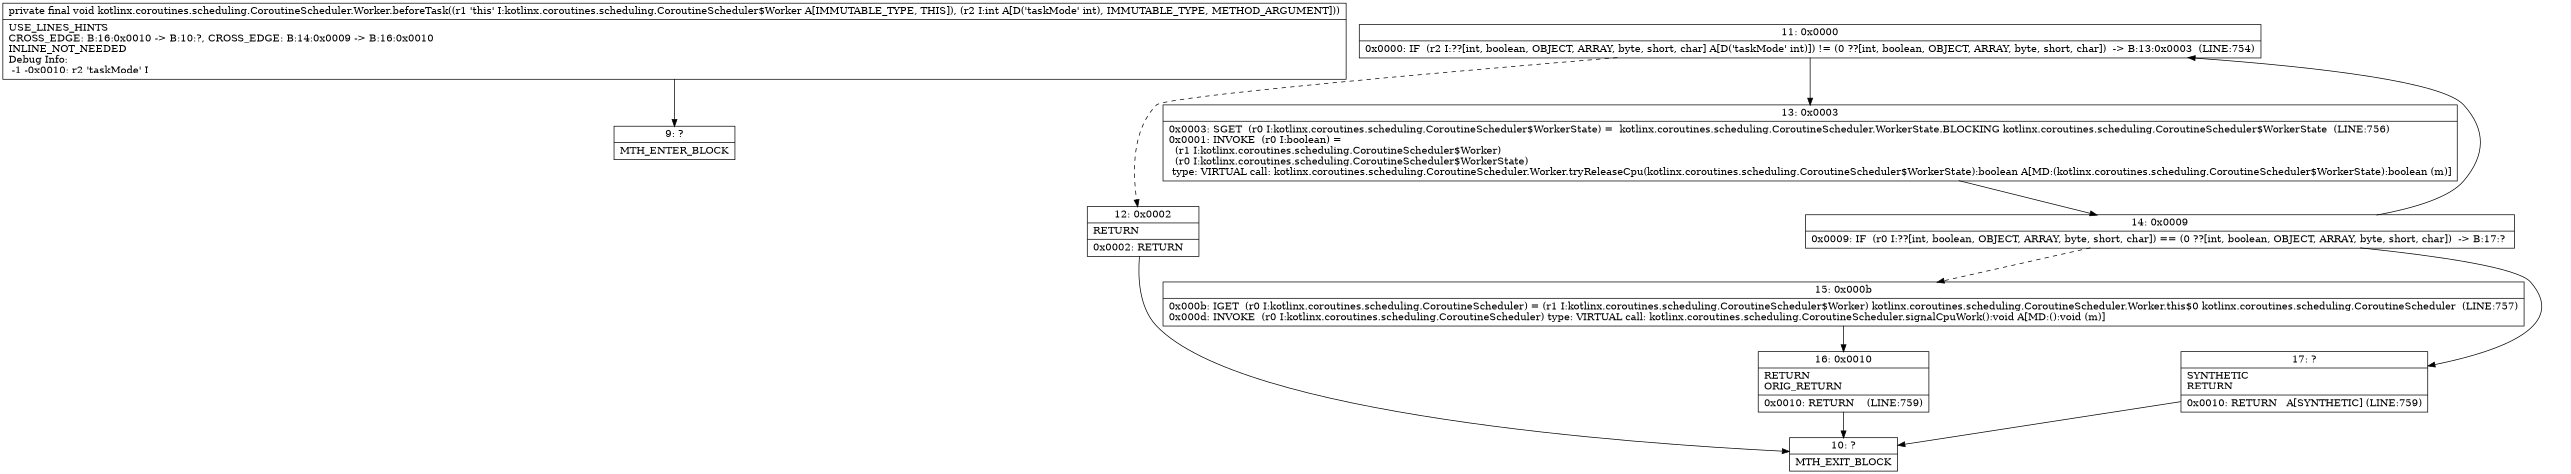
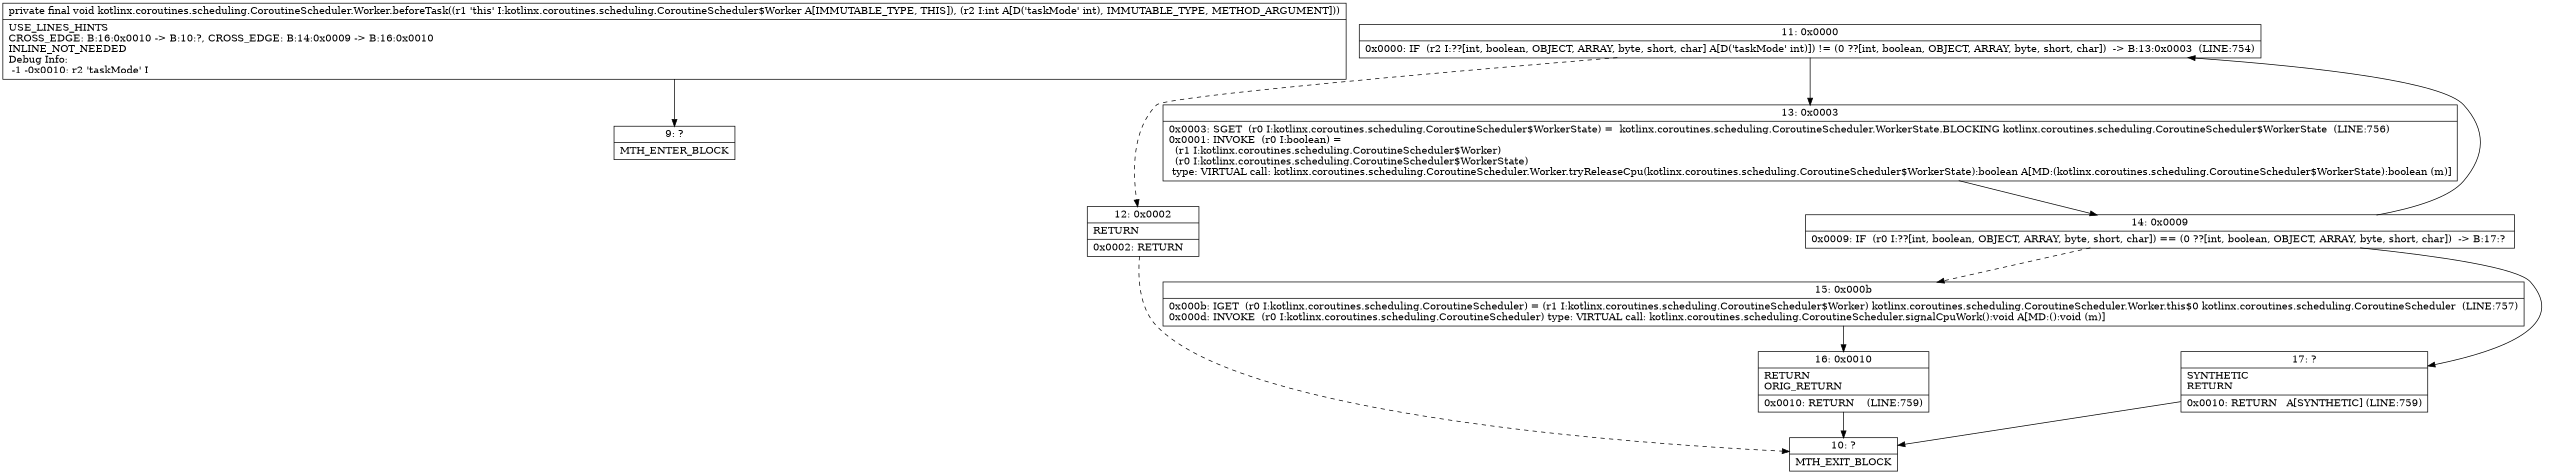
edge "12: 0x0002" -> "10: ?": style solid -> dashed
